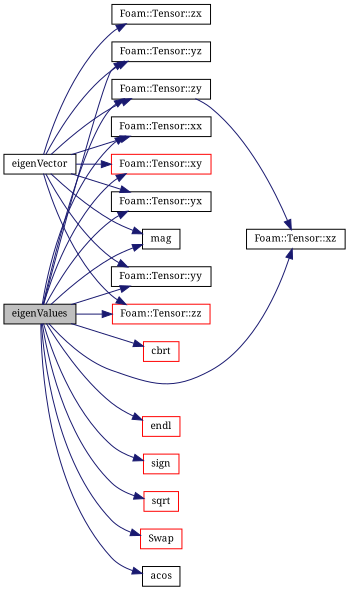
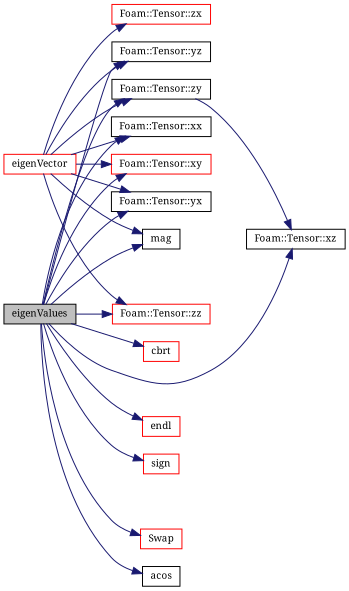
node "Foam::Tensor::zx": color black -> red
node "eigenVector": color black -> red
node "Foam::Tensor::yy": removed
node "sqrt": removed
